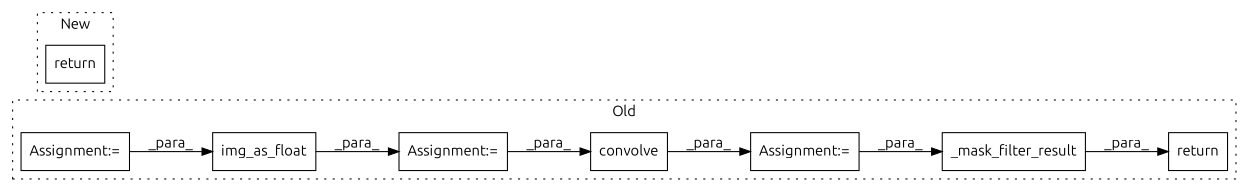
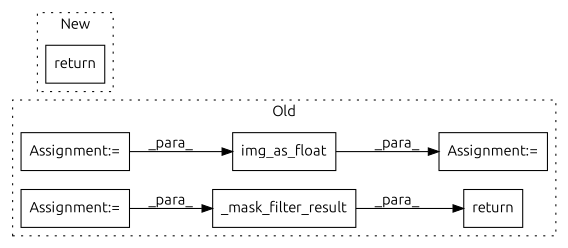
node "convolve": removed
